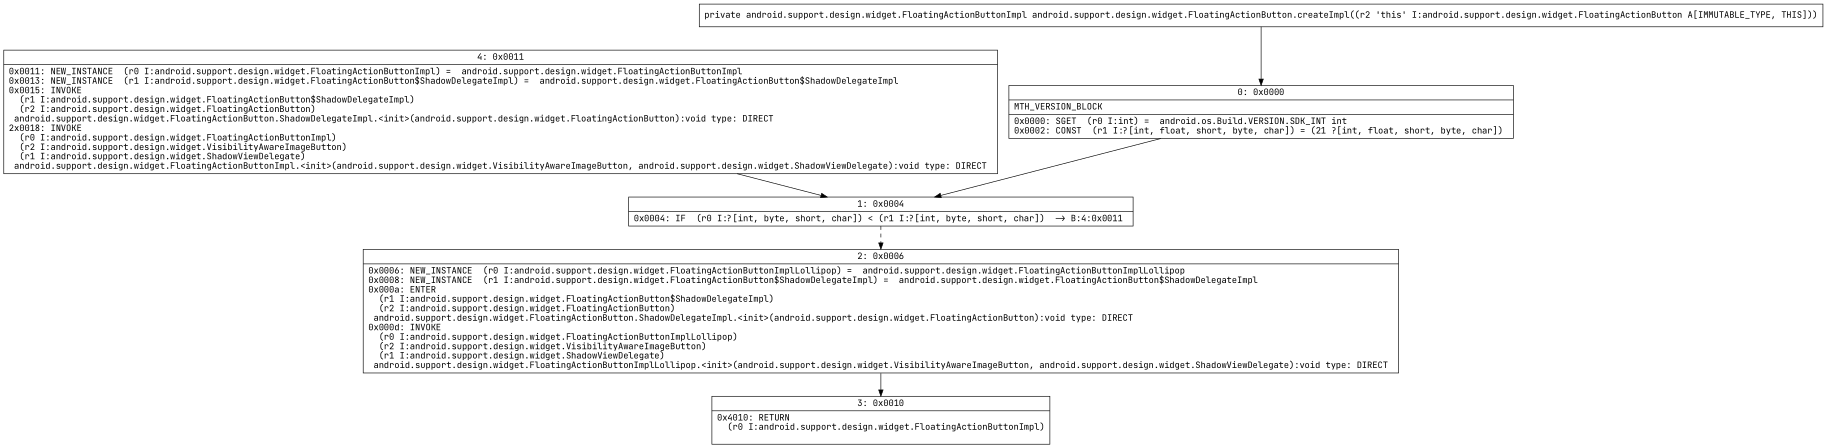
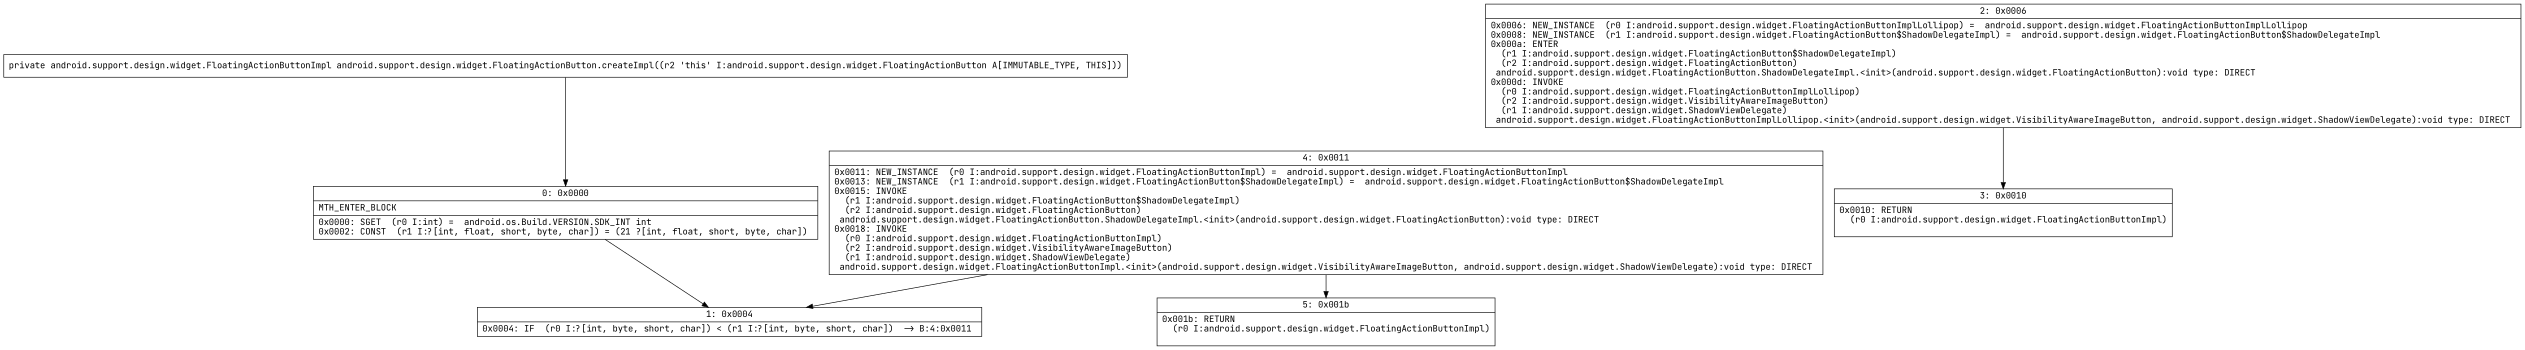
node "0: 0x0000": text "MTH_VERSION_BLOCK" -> "MTH_ENTER_BLOCK"
node "4: 0x0011": text "2x0018: INVOKE" -> "0x0018: INVOKE"
edge "1: 0x0004" -> "2: 0x0006": removed
node "5: 0x001b": added
node "3: 0x0010": text "0x4010: RETURN" -> "0x0010: RETURN"
